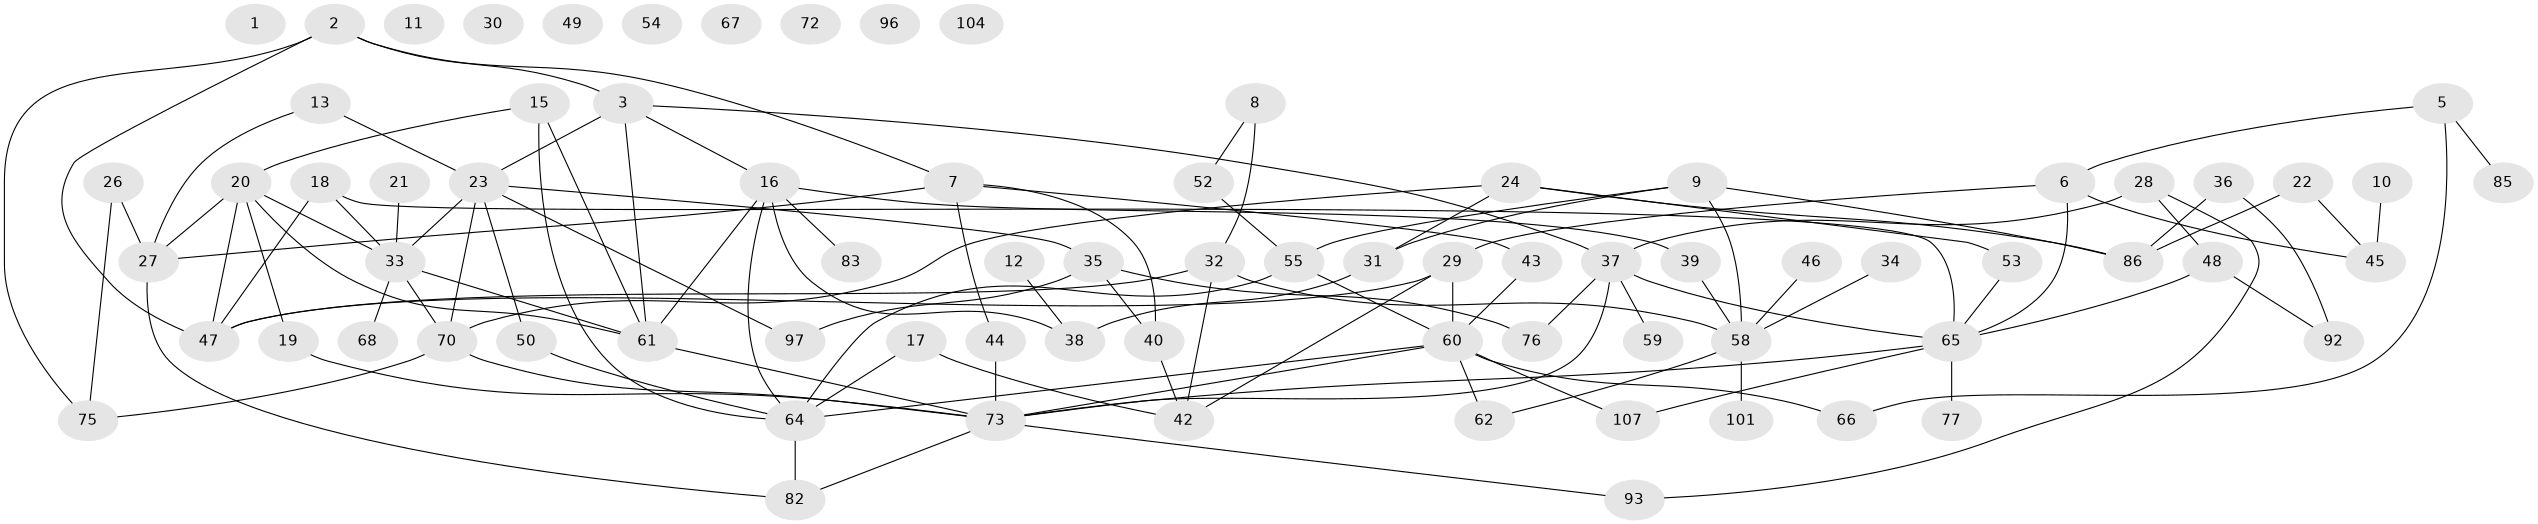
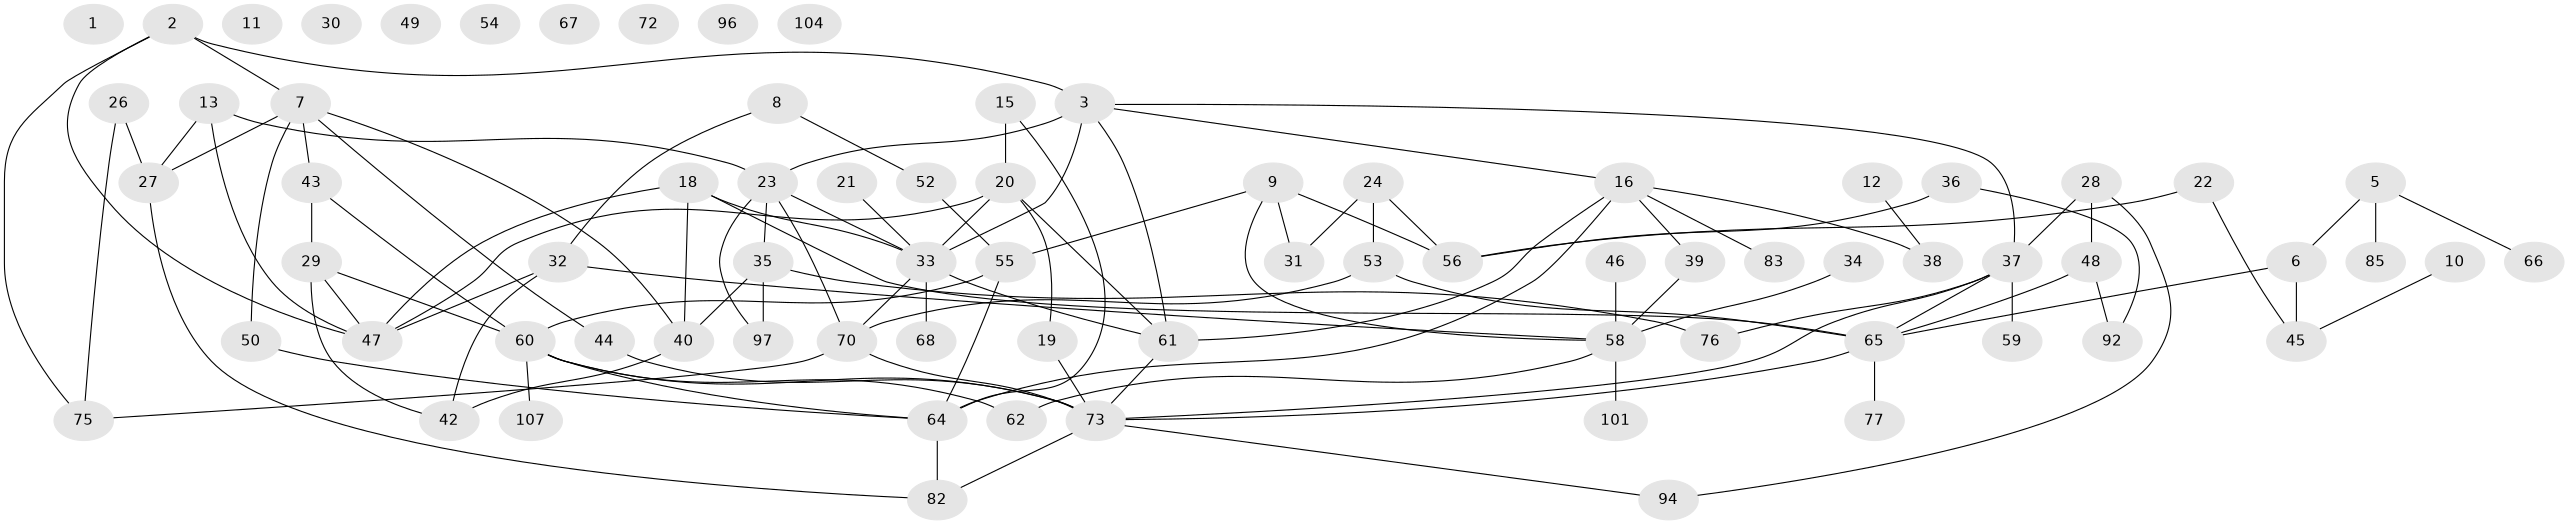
edge "3" -- "33": added
edge "6" -- "29": now "43" -- "29"
edge "20" -- "27": removed
edge "15" -- "61": removed
edge "13" -- "47": added
edge "24" -- "70": now "53" -- "70"
edge "23" -- "50": now "7" -- "50"
edge "18" -- "40": added
node "86": label "86" -> "56"
edge "31" -- "38": removed
node "17": removed
edge "65" -- "107": removed
edge "60" -- "66": removed
node "93": label "93" -> "94"
